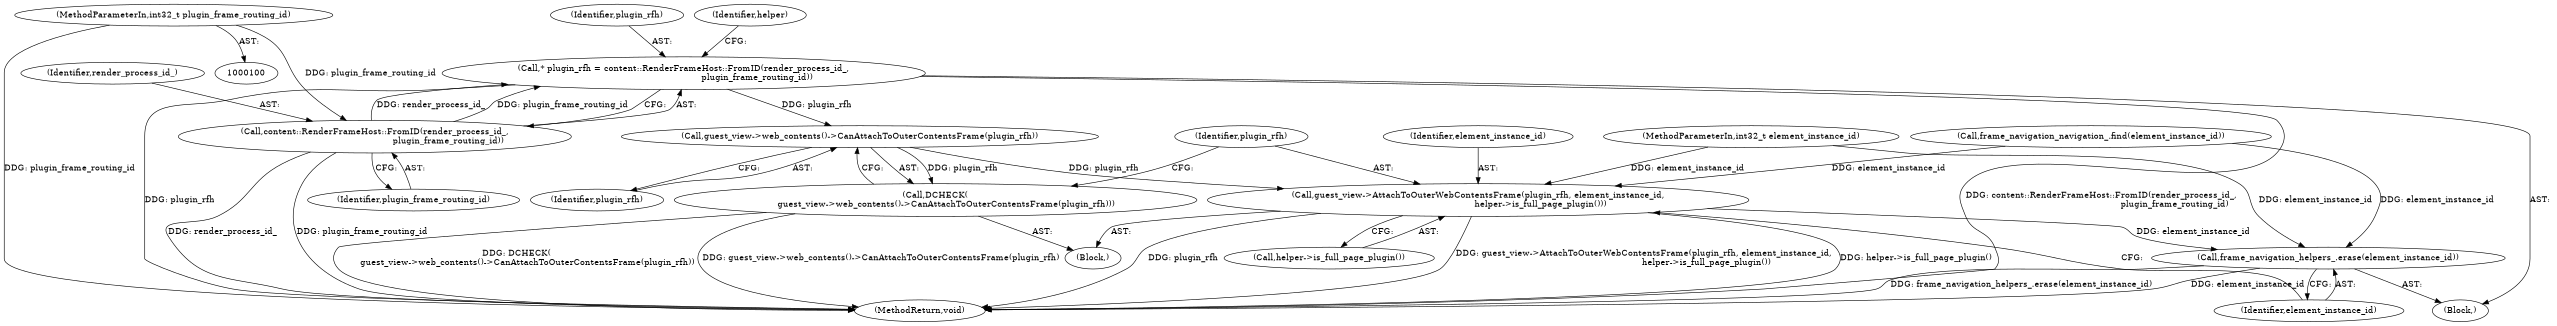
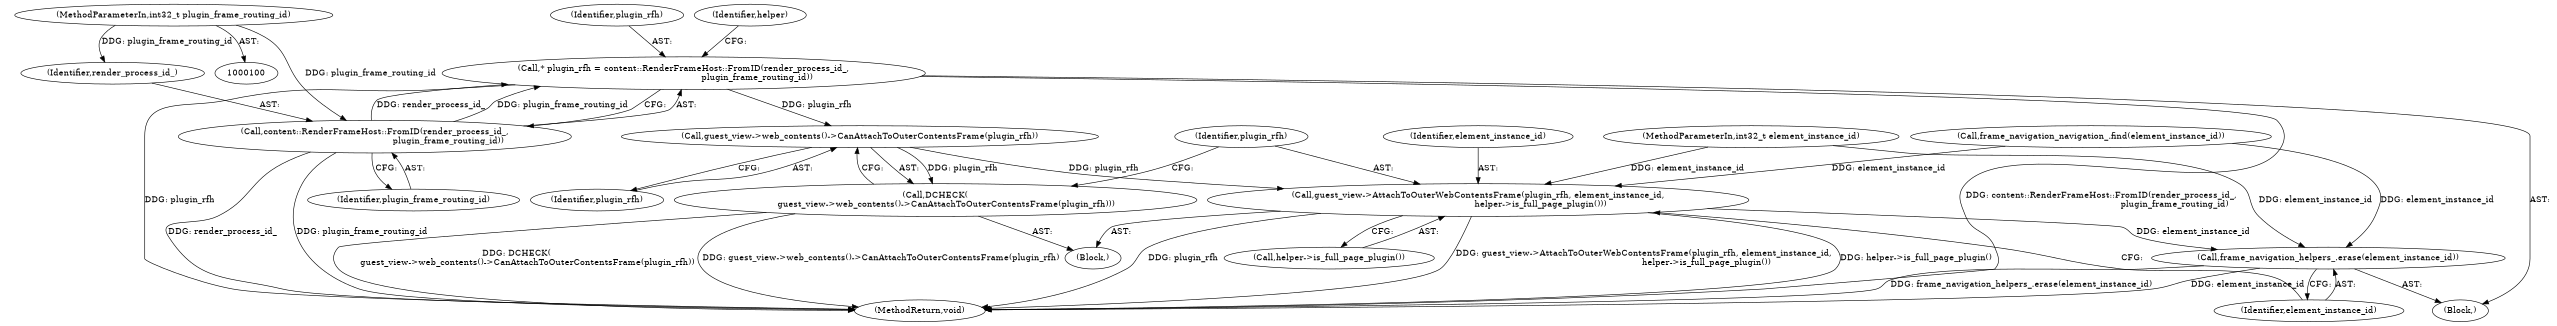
edge "(MethodParameterIn,int32_t plugin_frame_routing_id)" -> "(MethodReturn,void)": now "(MethodParameterIn,int32_t plugin_frame_routing_id)" -> "(Identifier,render_process_id_)"
